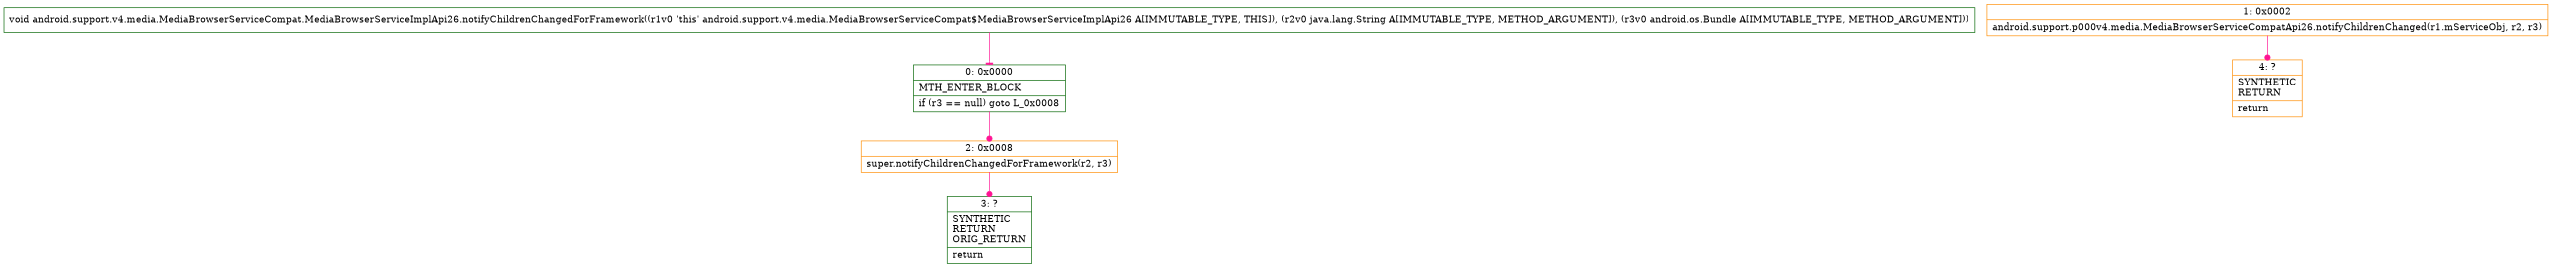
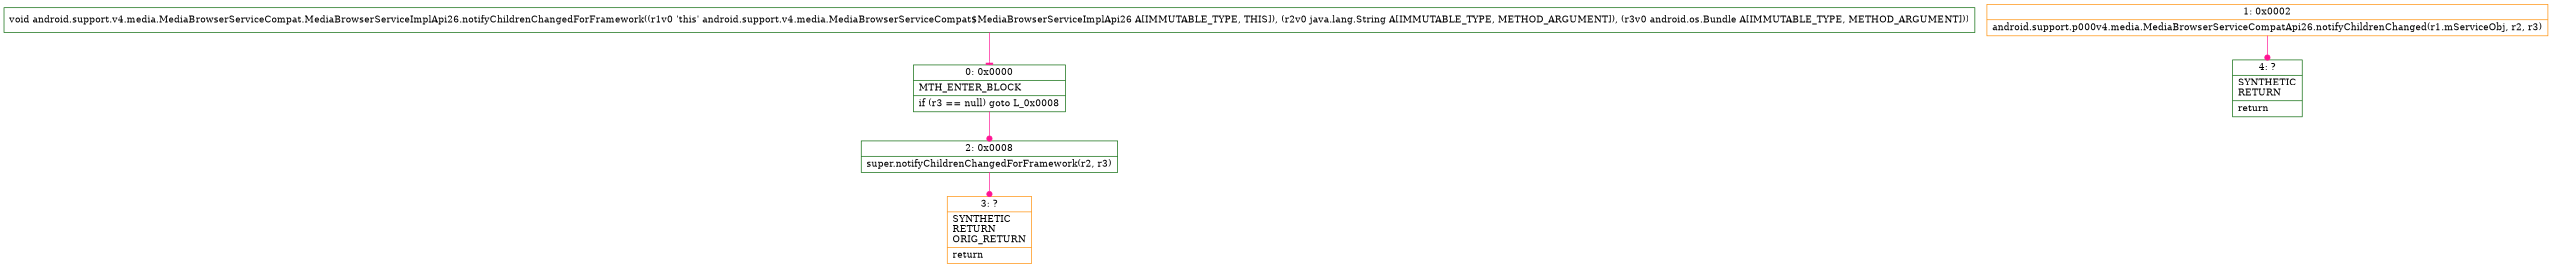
node "4: ?": color darkorange -> darkgreen
node "2: 0x0008": color darkorange -> darkgreen
node "3: ?": color darkgreen -> darkorange
